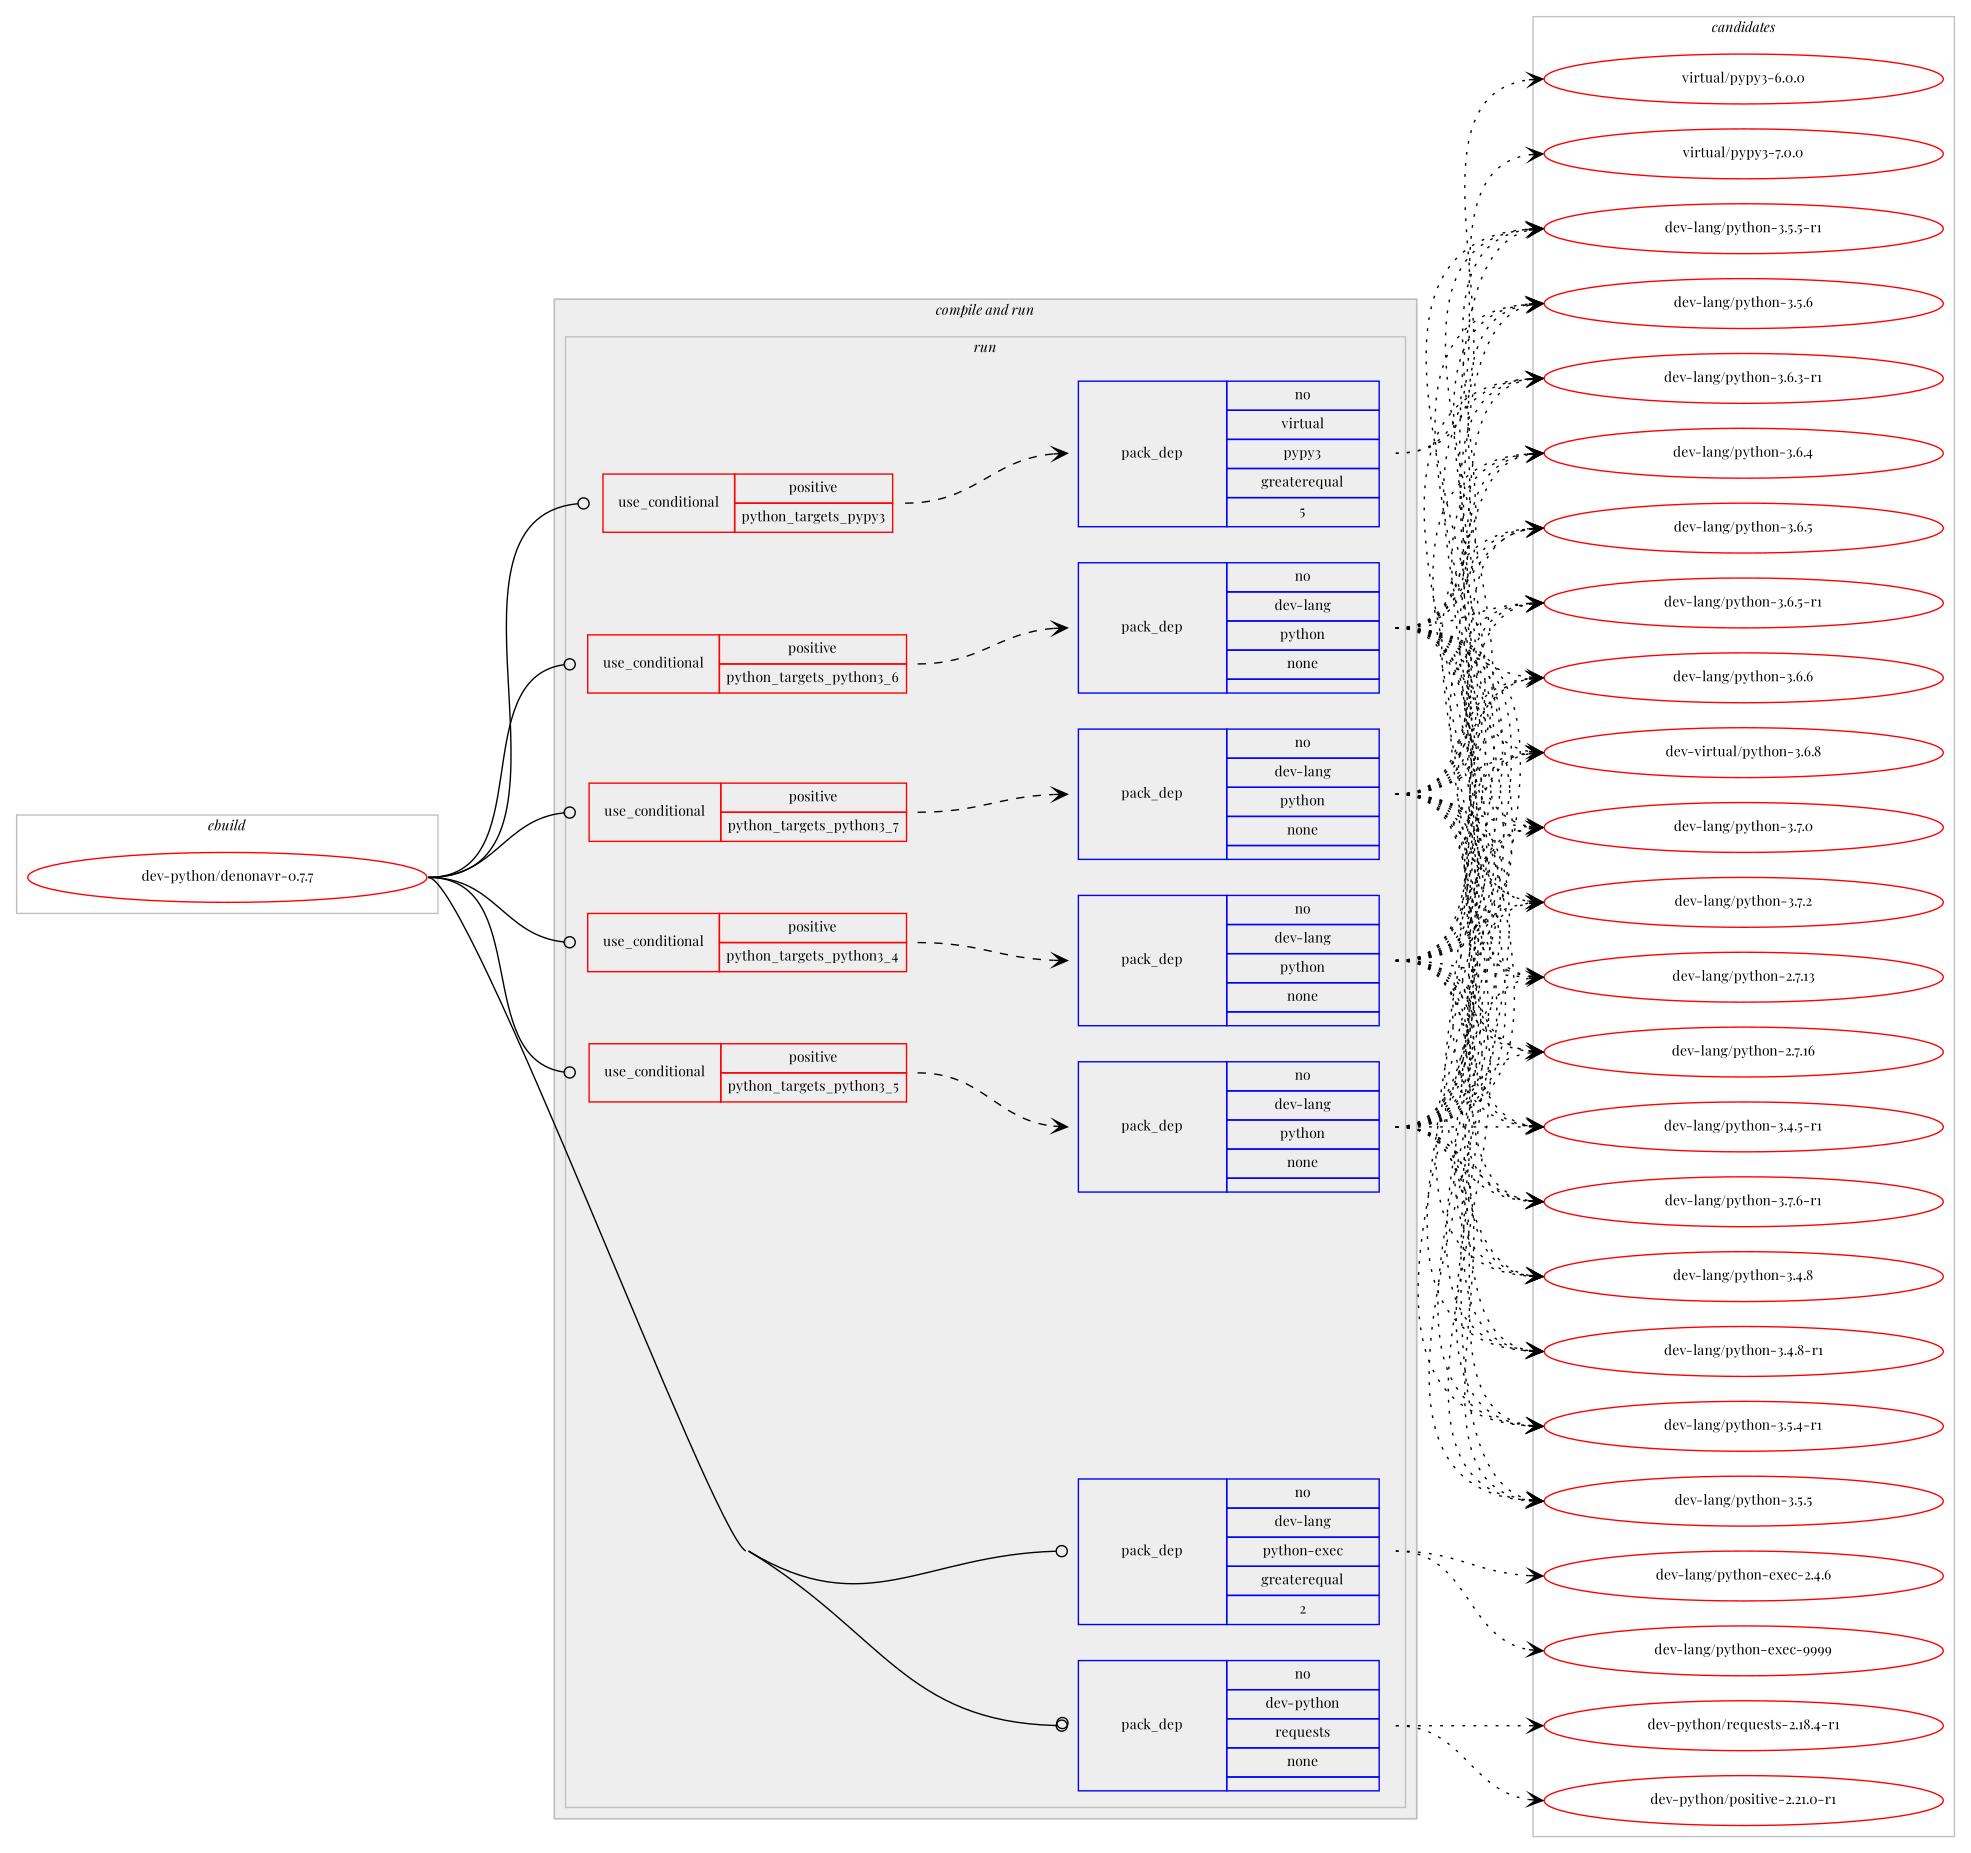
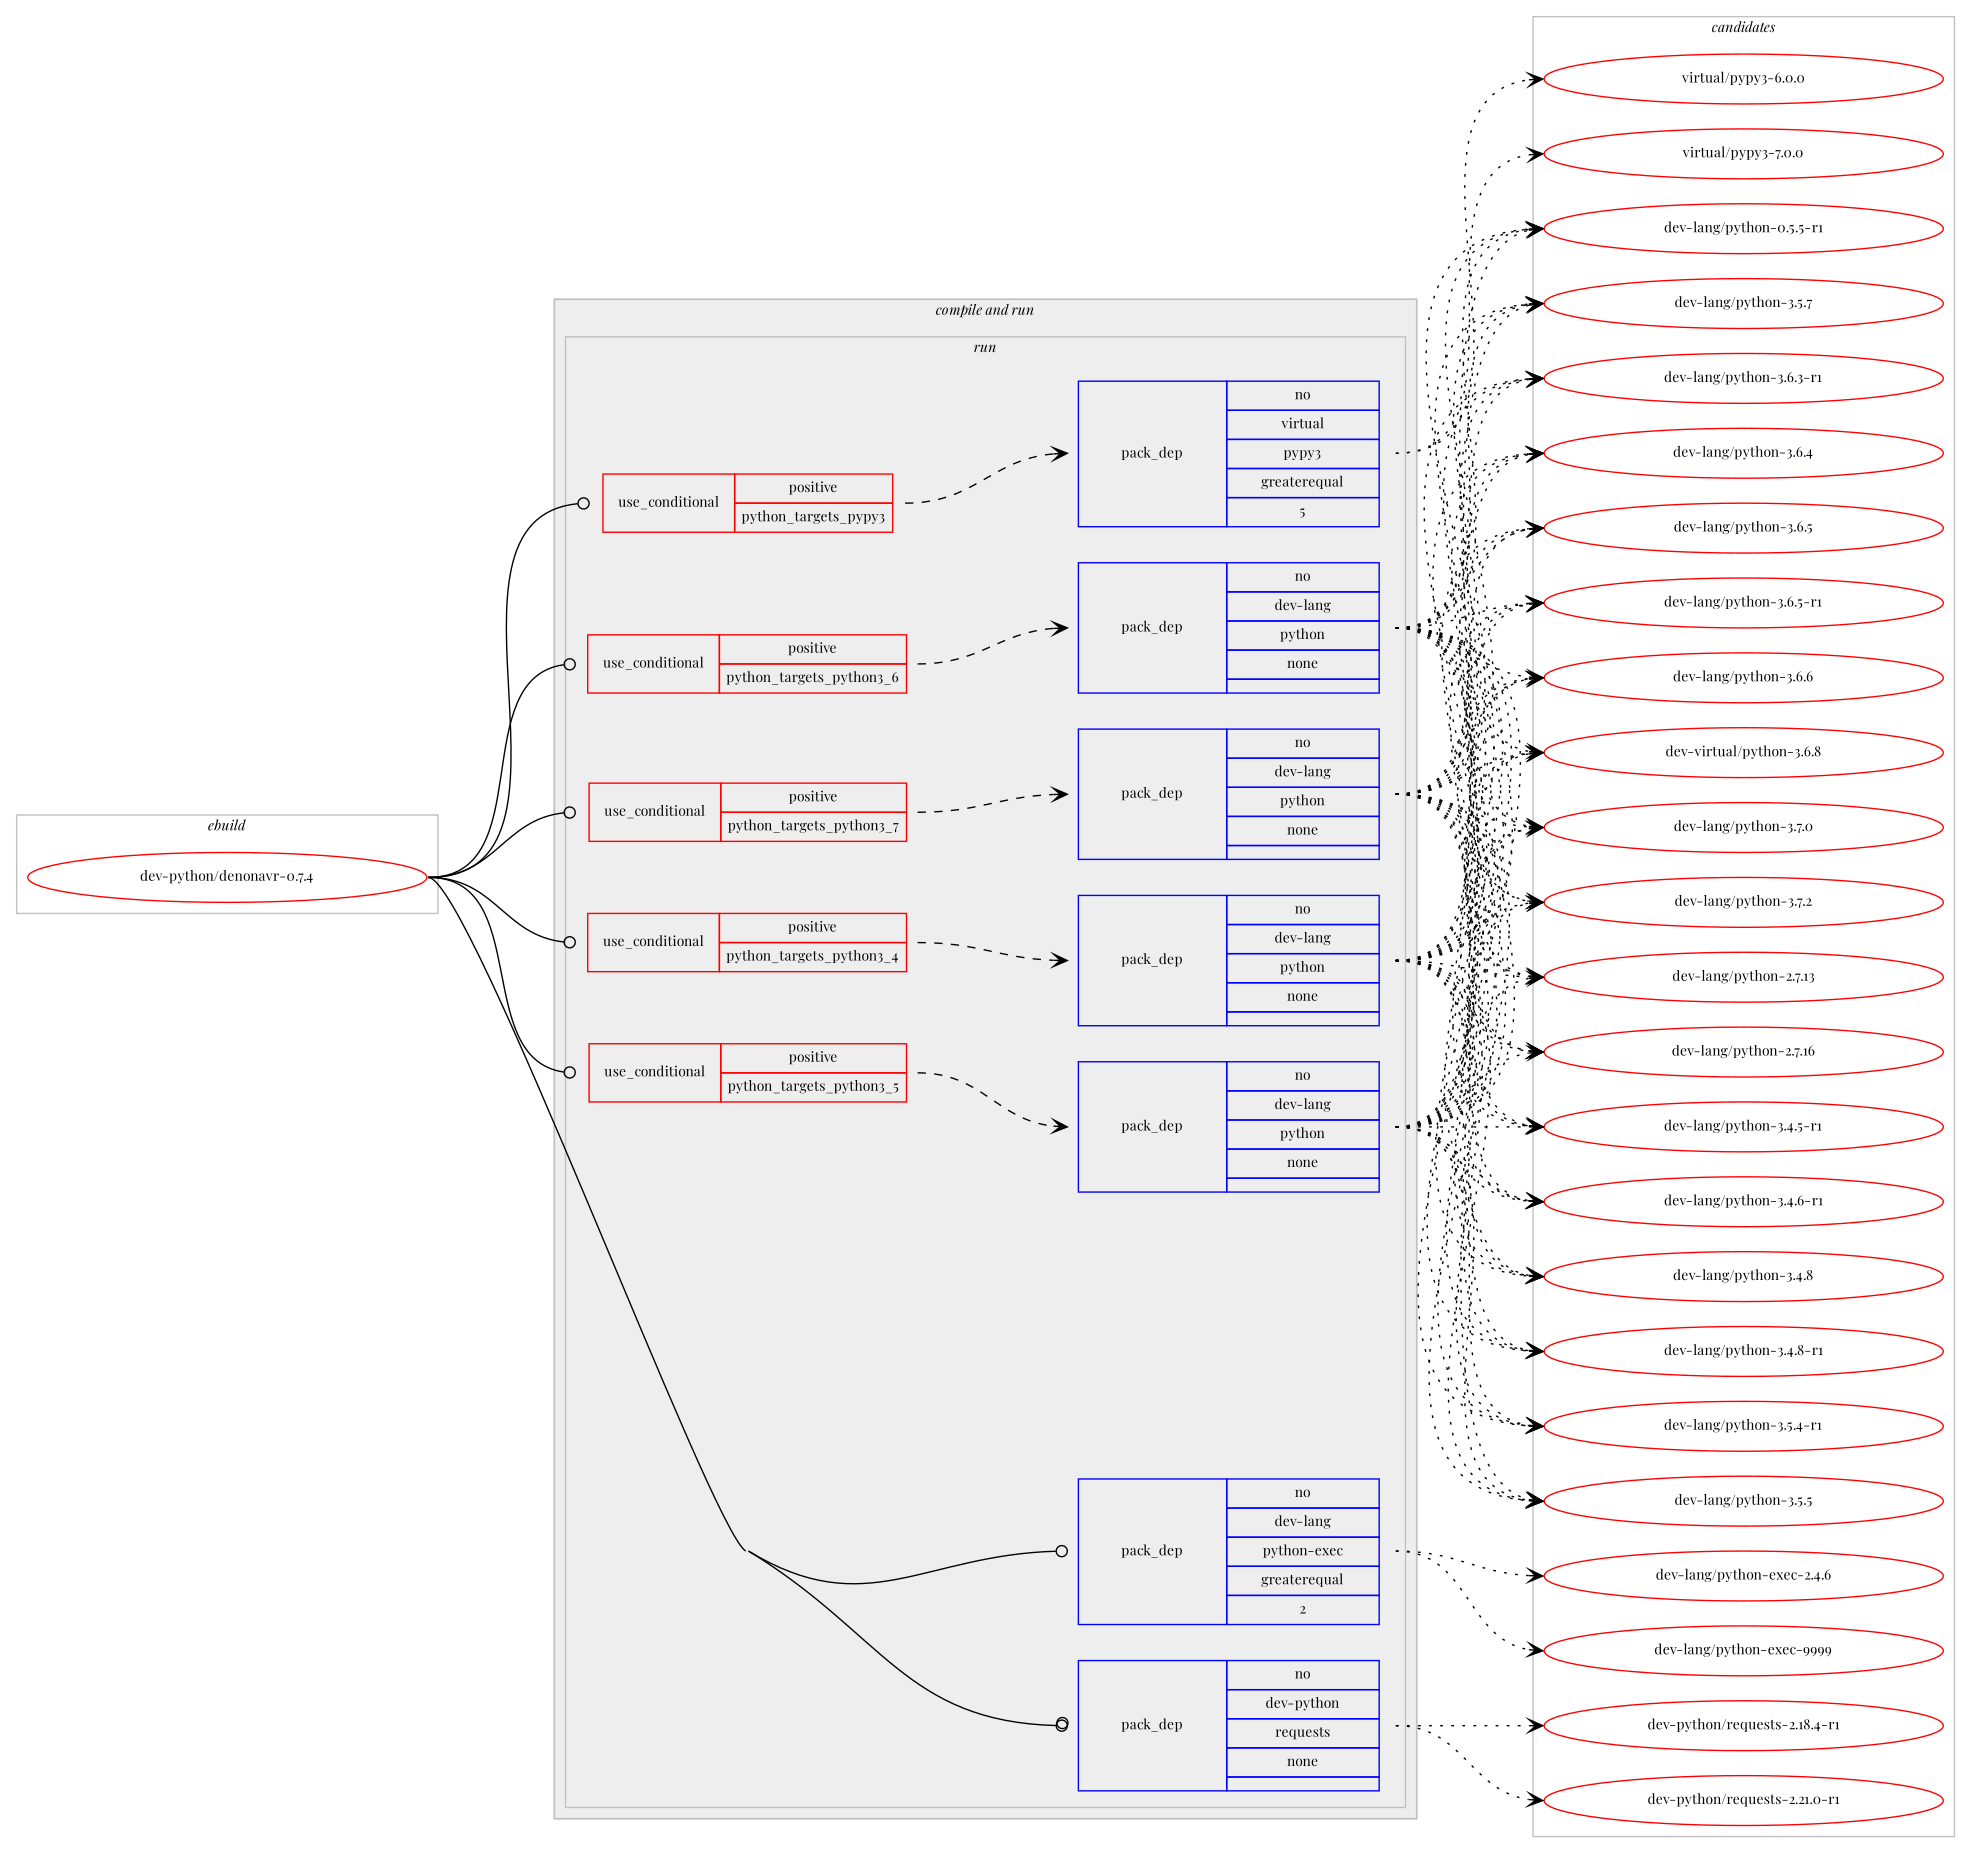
node "dev-lang/python-3.5.5-r1": label "dev-lang/python-3.5.5-r1" -> "dev-lang/python-0.5.5-r1"
node "dev-lang/python-3.5.6": label "dev-lang/python-3.5.6" -> "dev-lang/python-3.5.7"
node "dev-python/denonavr-0.7.7": label "dev-python/denonavr-0.7.7" -> "dev-python/denonavr-0.7.4"
node "dev-lang/python-3.7.6-r1": label "dev-lang/python-3.7.6-r1" -> "dev-lang/python-3.4.6-r1"
node "dev-python/positive-2.21.0-r1": label "dev-python/positive-2.21.0-r1" -> "dev-python/requests-2.21.0-r1"
